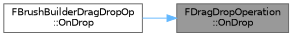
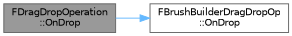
edge "FBrushBuilderDragDropOp ::OnDrop" -> "FDragDropOperation ::OnDrop": reversed
